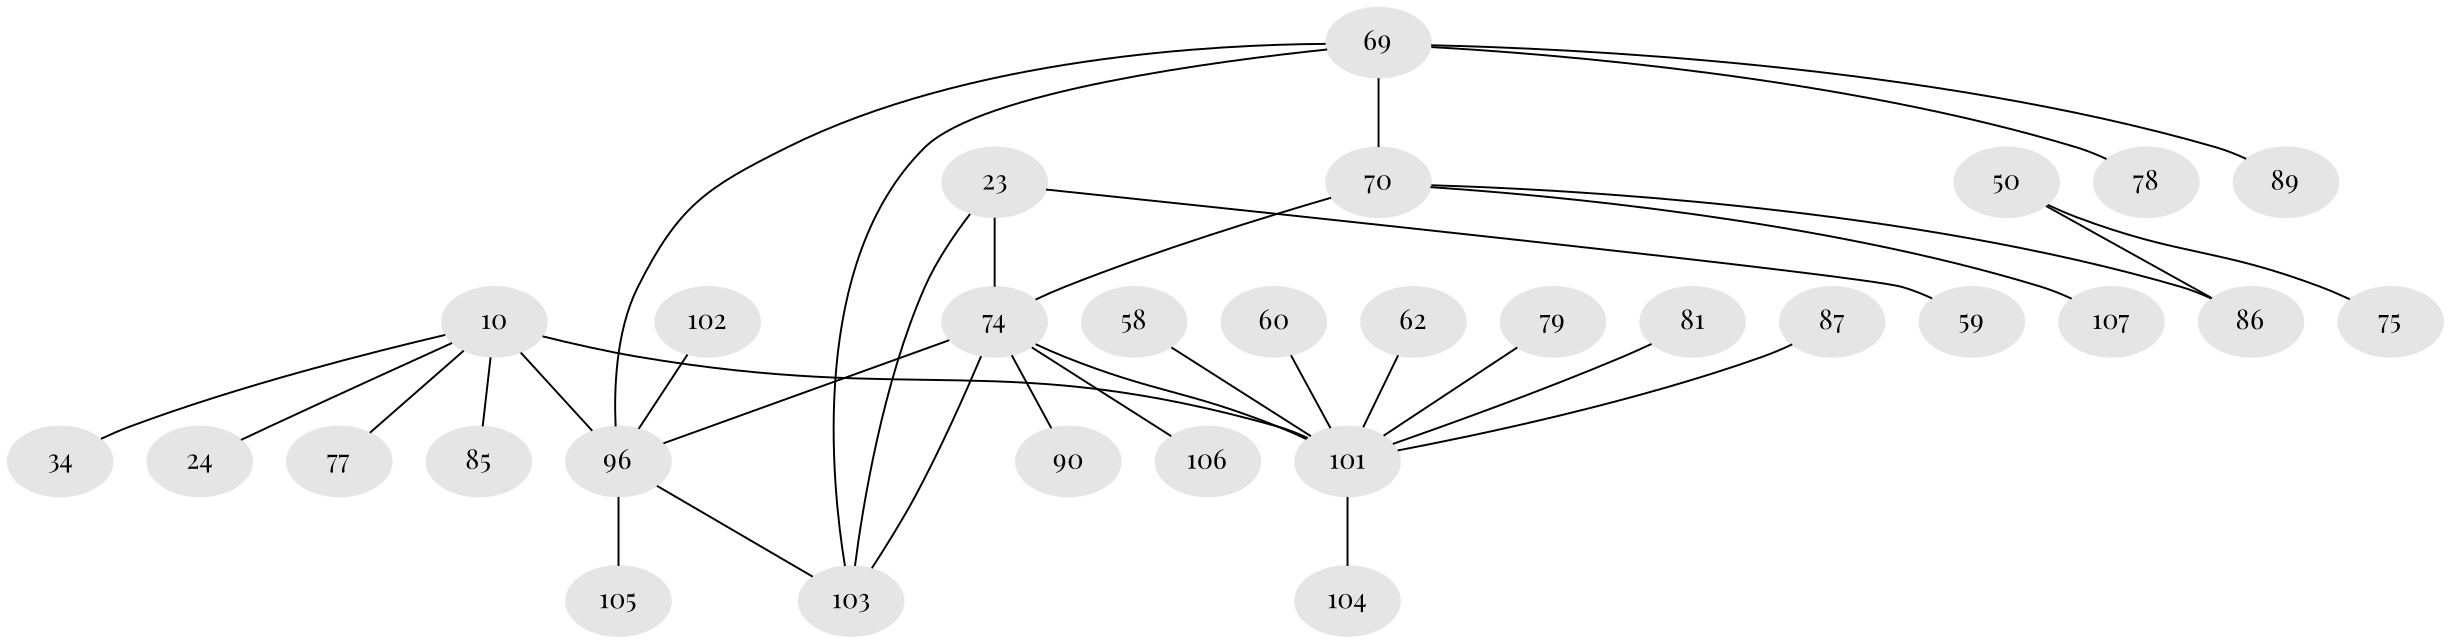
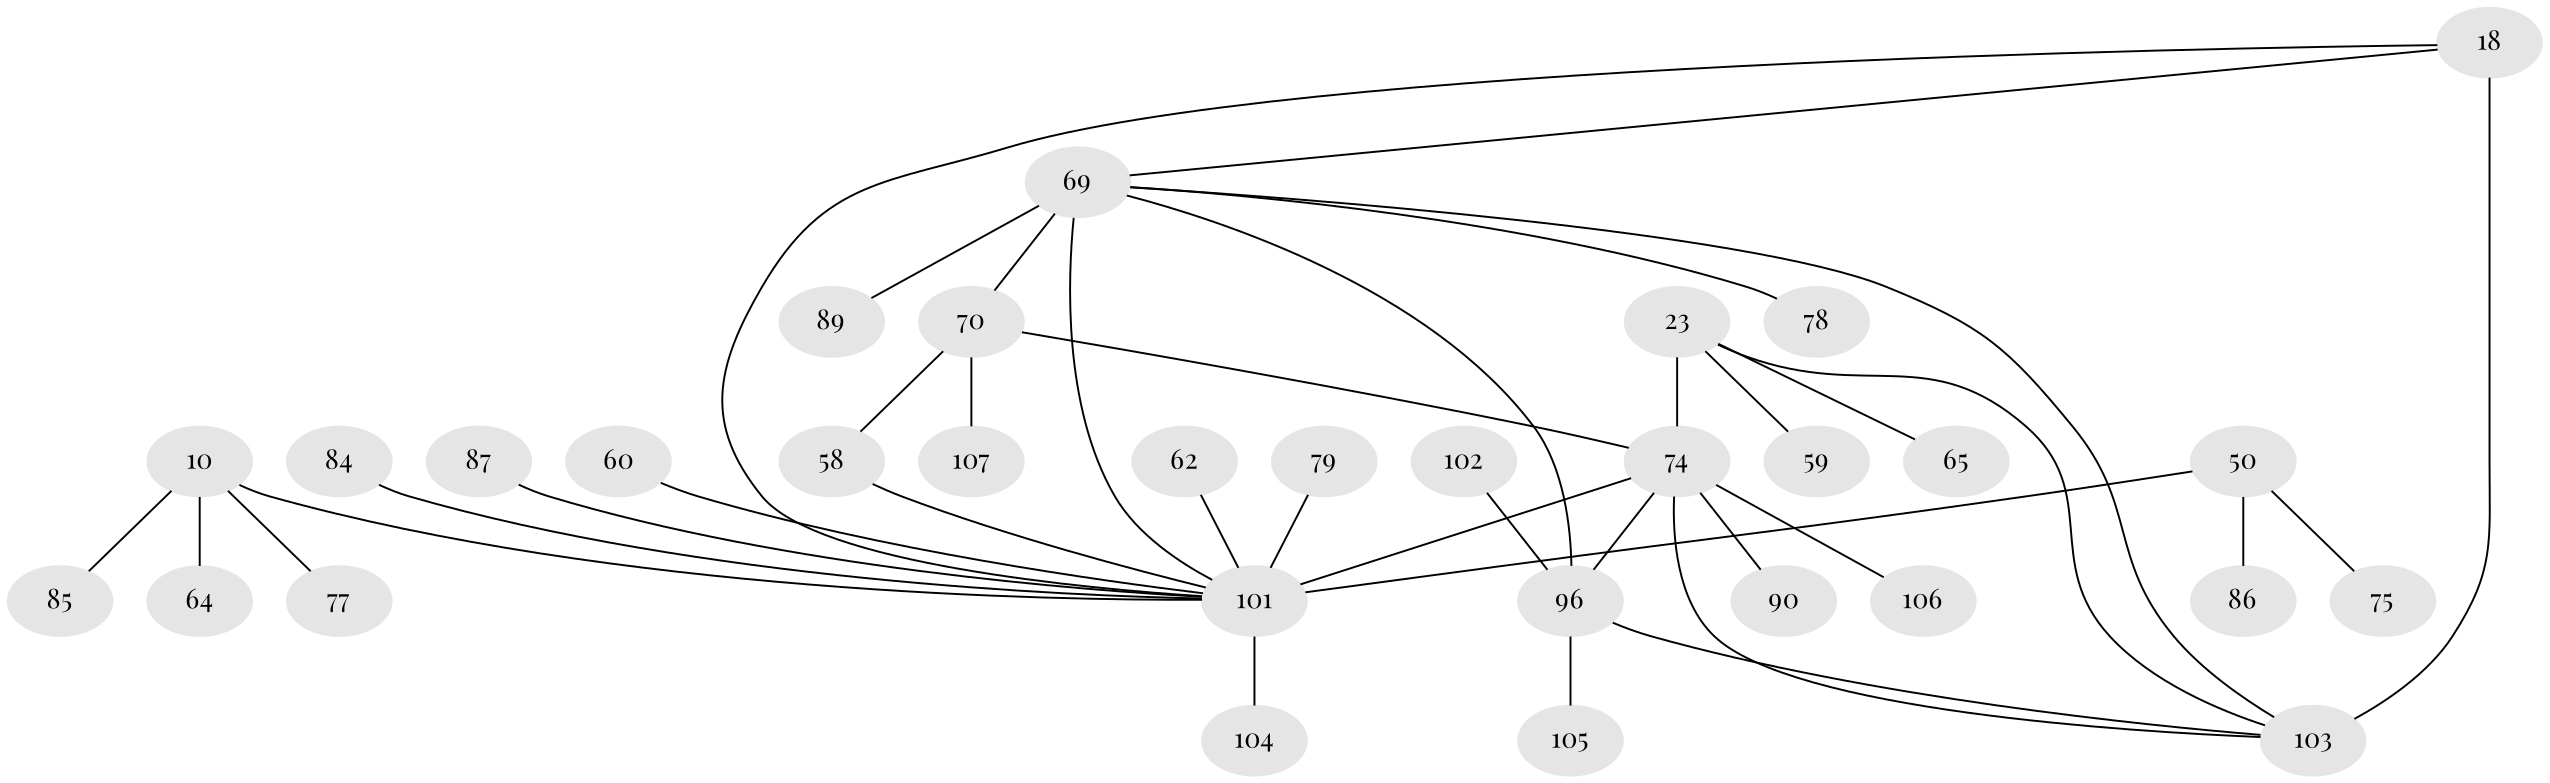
node "18": added
edge "70" -- "86": now "70" -- "58"
node "81": label "81" -> "84"
edge "10" -- "96": removed
edge "69" -- "101": added
node "34": removed
node "24": label "24" -> "64"
node "65": added
edge "50" -- "101": added
